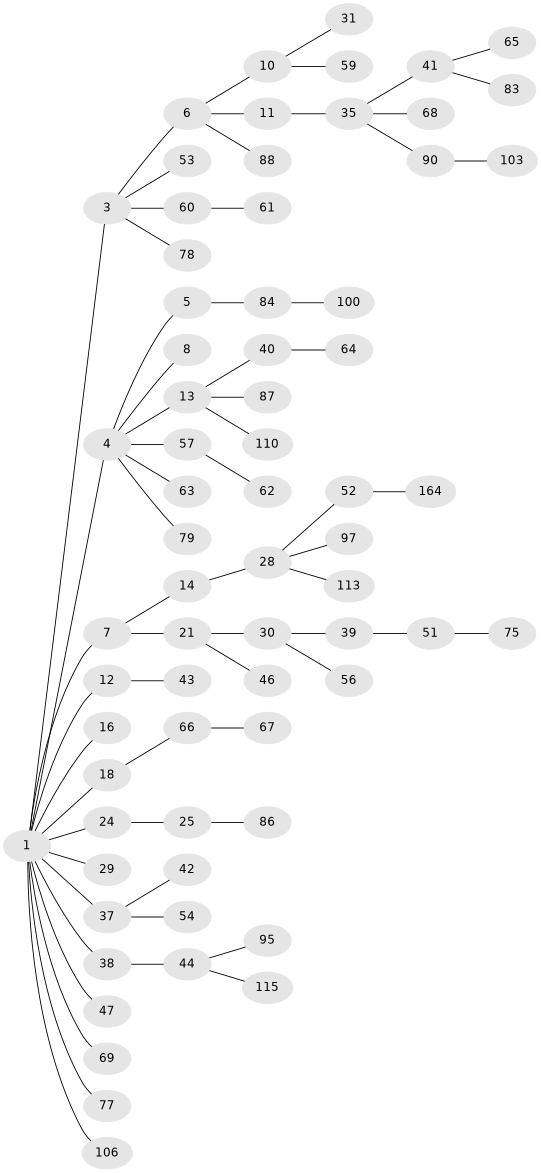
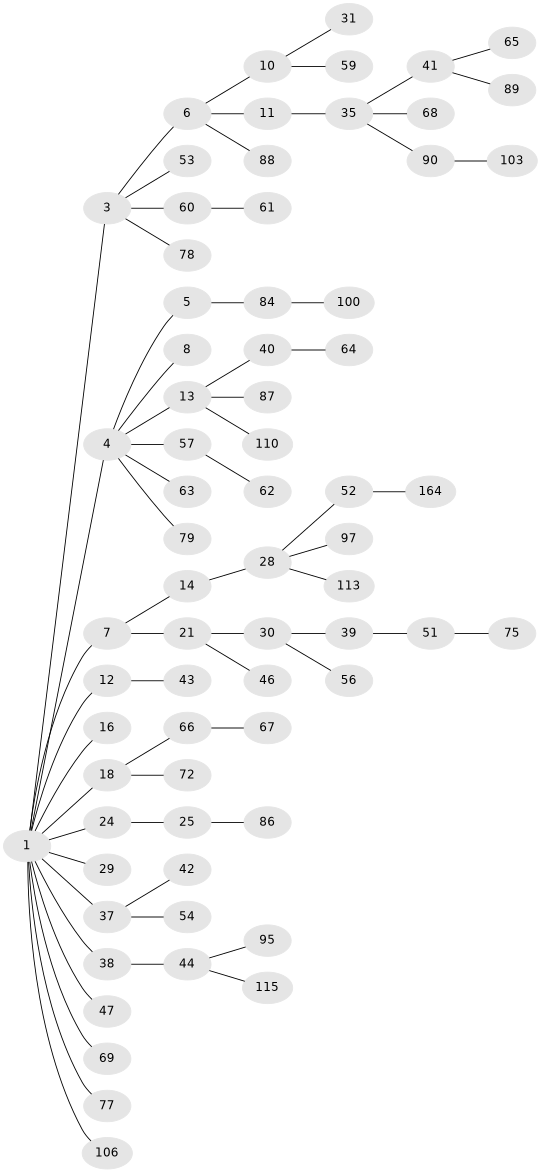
node "83": label "83" -> "89"
node "72": added
